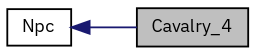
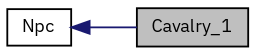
node "Cavalry_4": label "Cavalry_4" -> "Cavalry_1"
